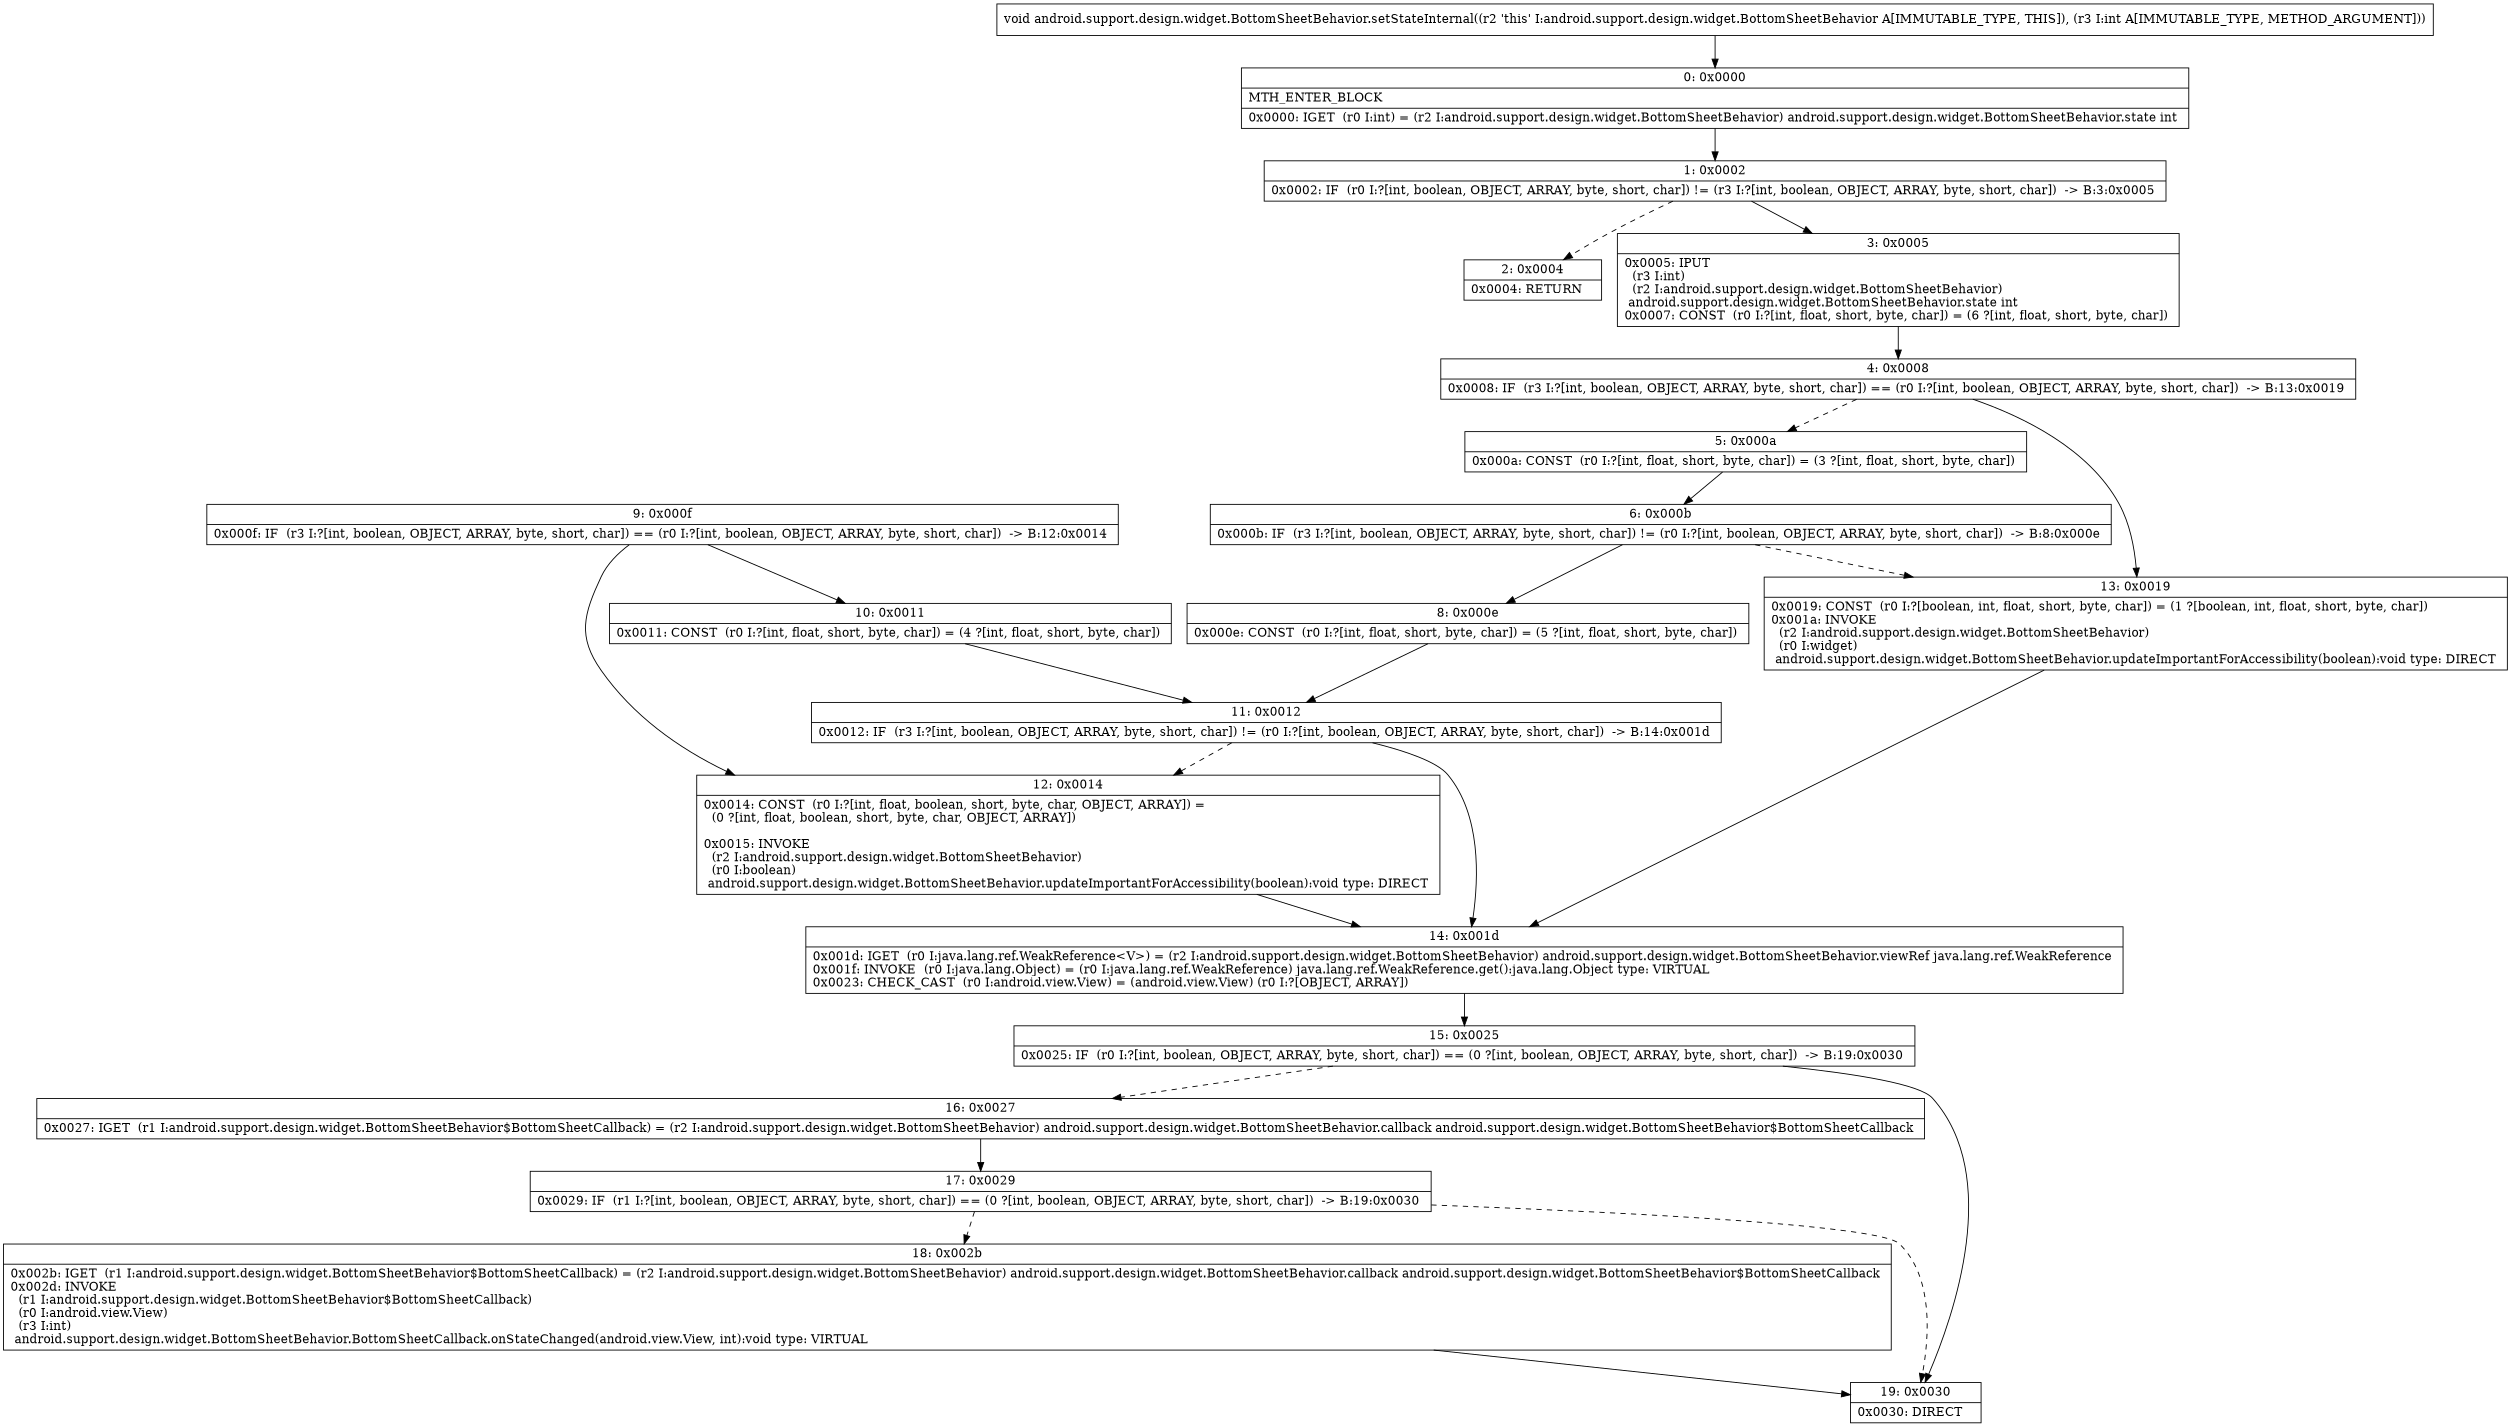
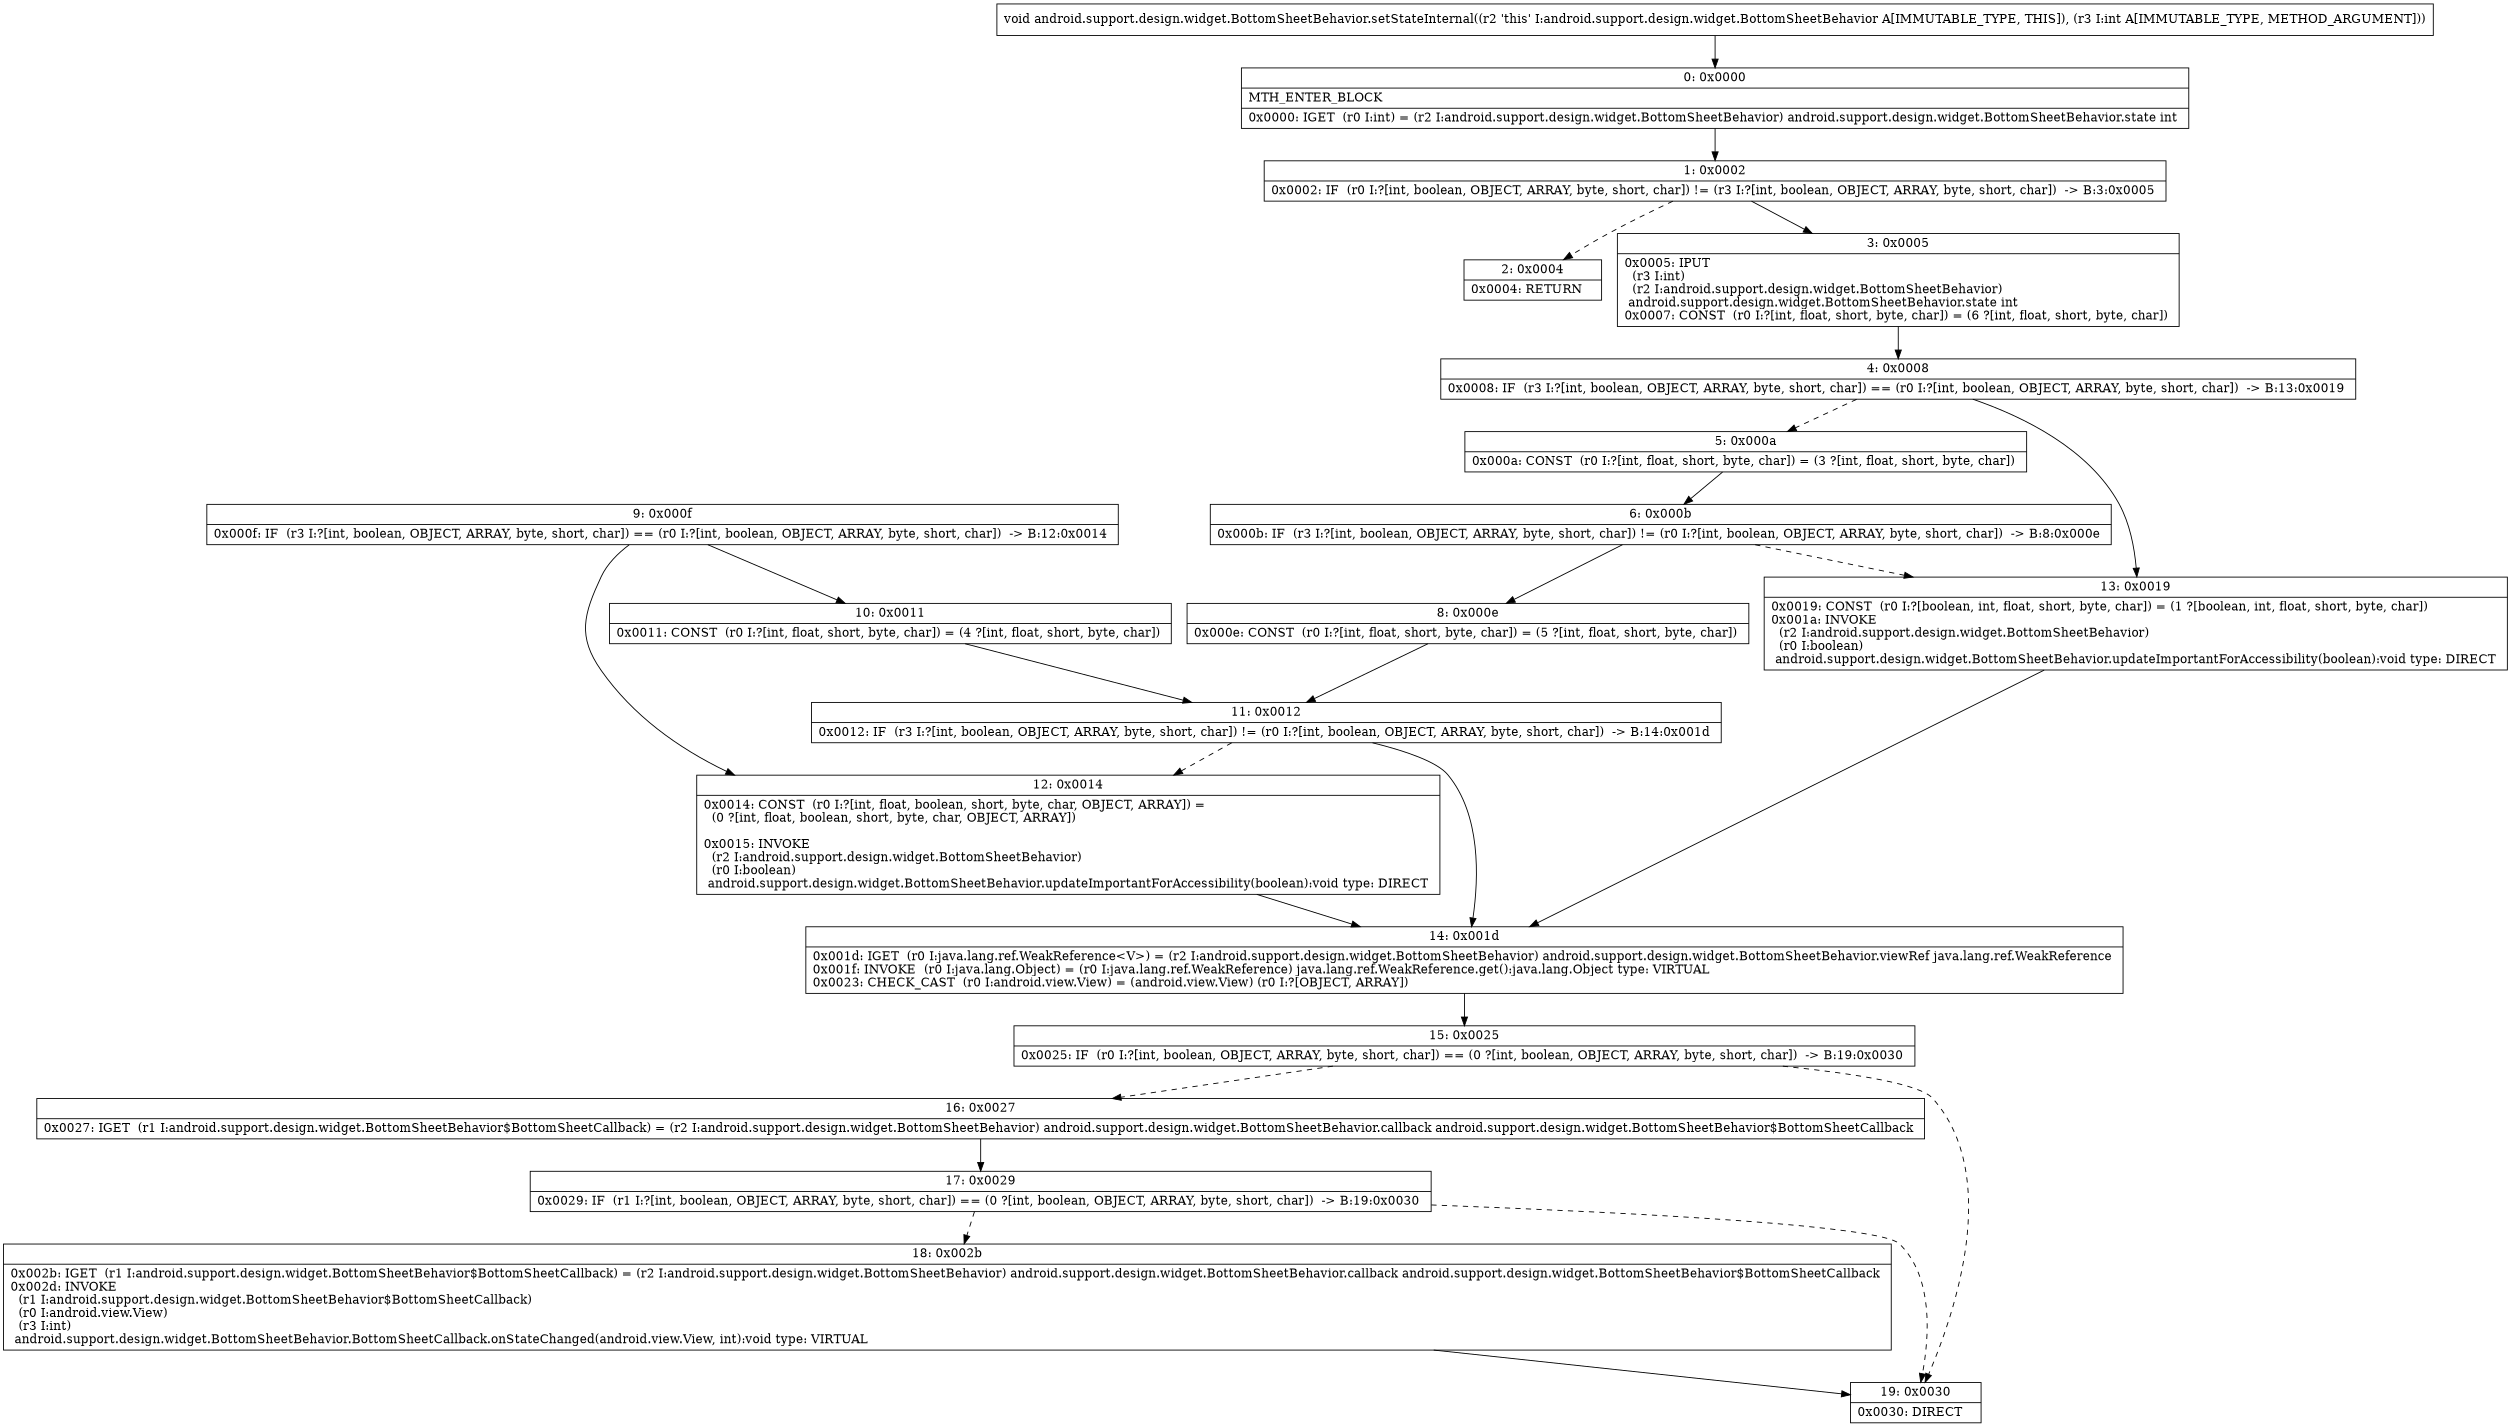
node "13: 0x0019": text "(r0 I:widget)" -> "(r0 I:boolean)"
edge "15: 0x0025" -> "19: 0x0030": style solid -> dashed
